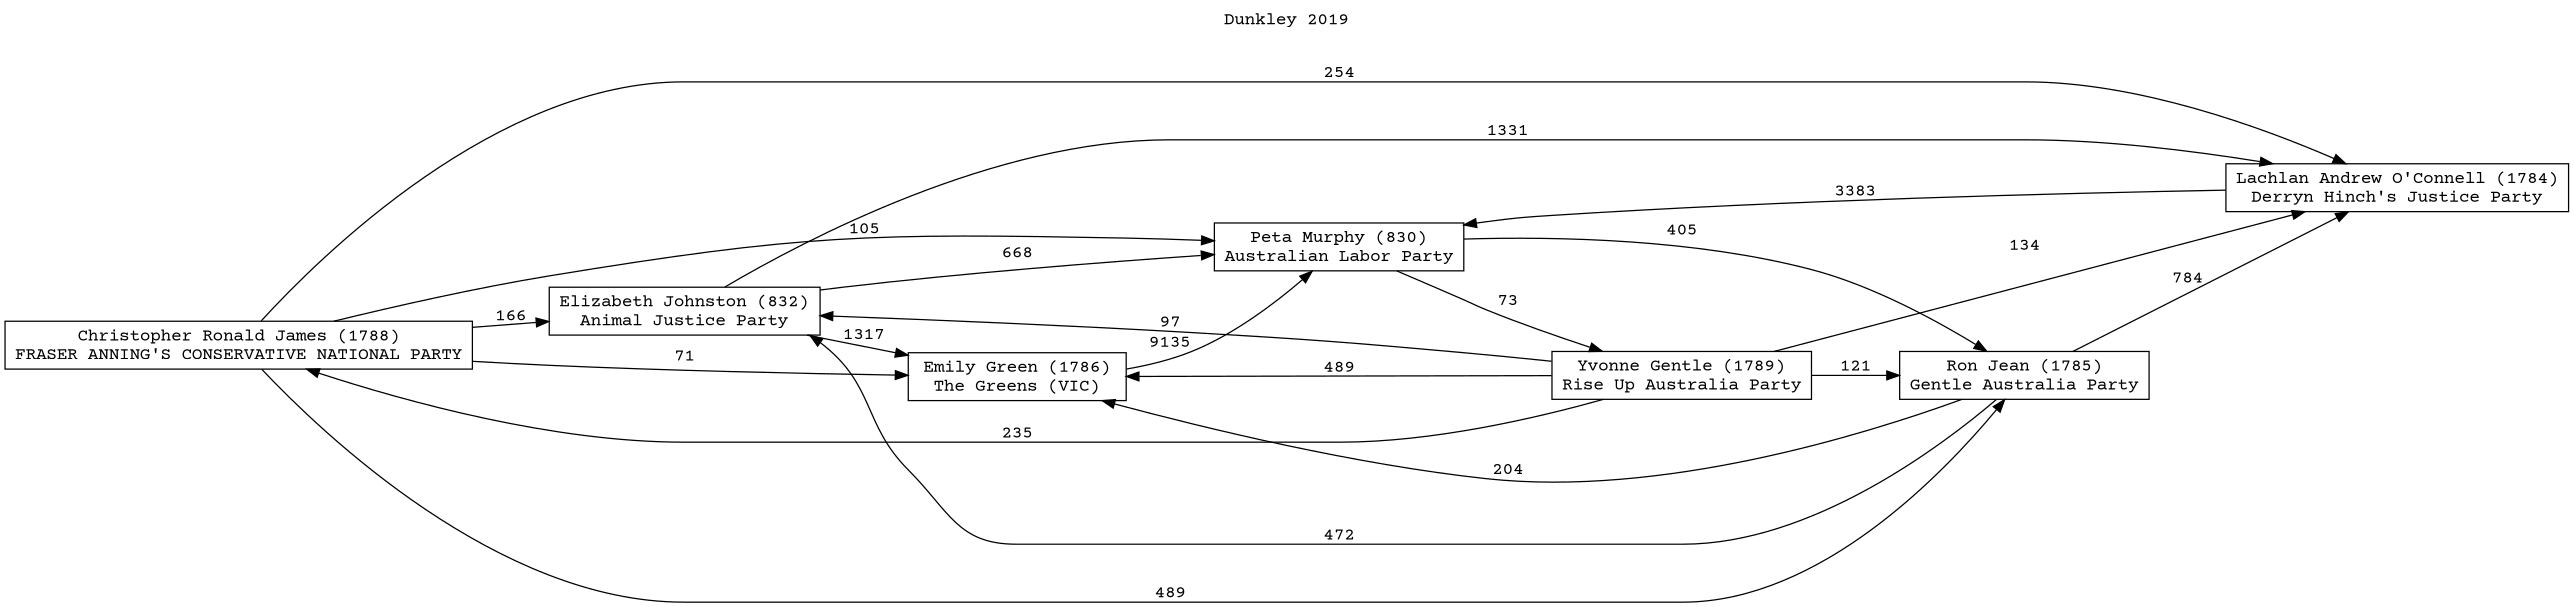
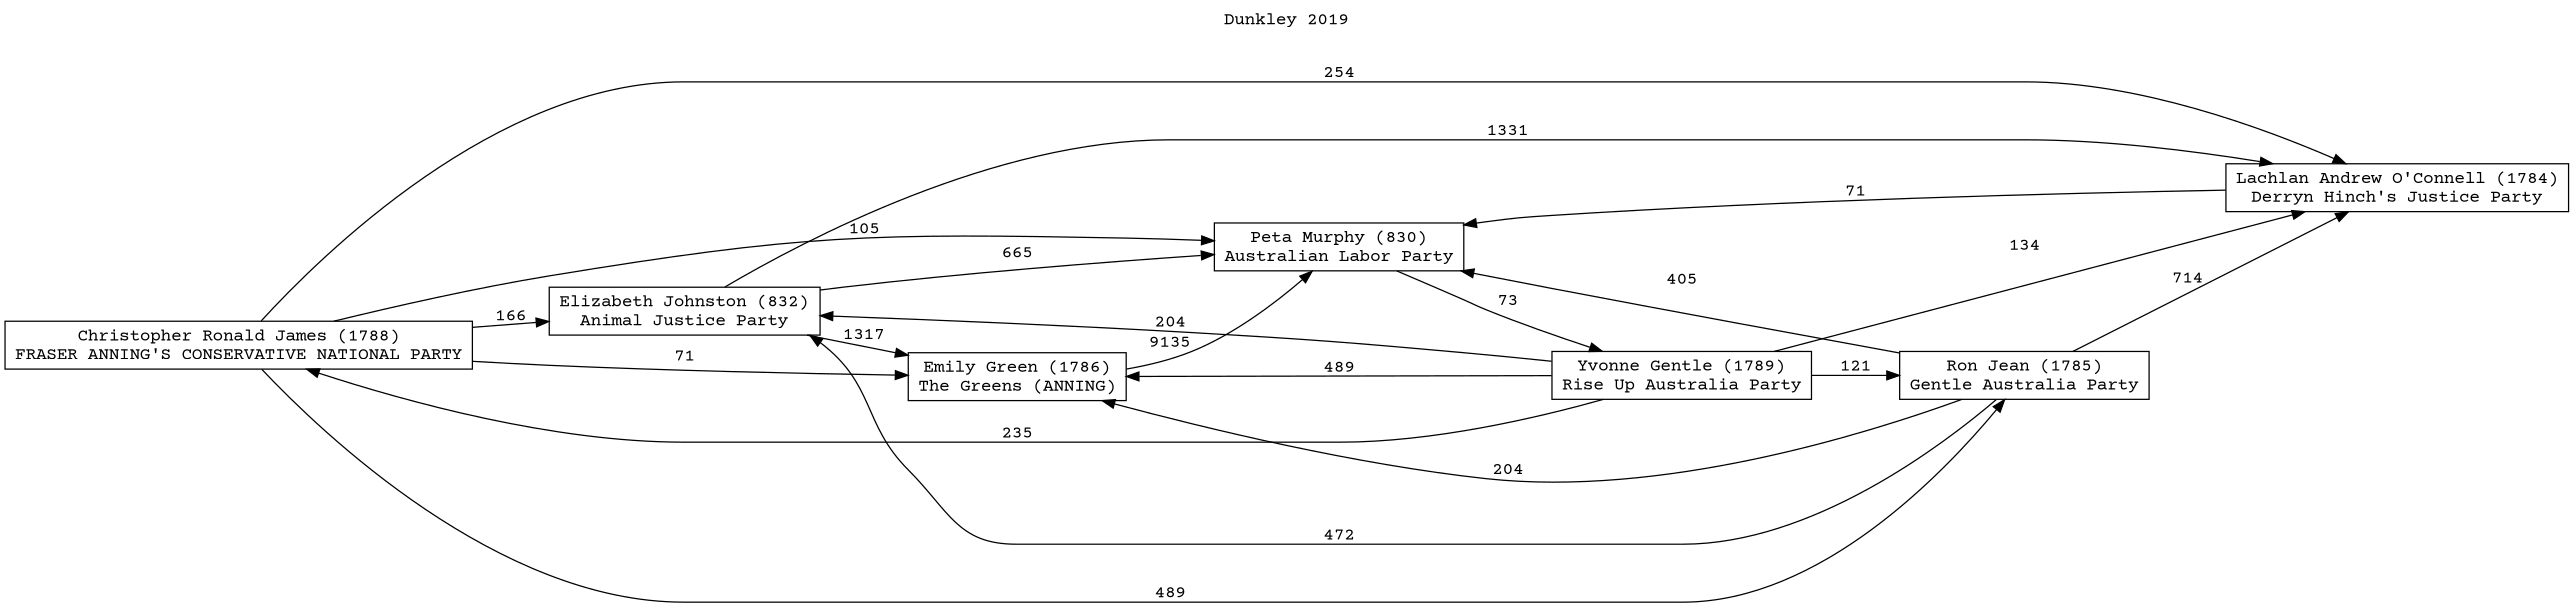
edge "Lachlan Andrew O'Connell (1784) Derryn Hinch's Justice Party" -> "Peta Murphy (830) Australian Labor Party": label "3383" -> "71"
edge "Elizabeth Johnston (832) Animal Justice Party" -> "Peta Murphy (830) Australian Labor Party": label "668" -> "665"
edge "Peta Murphy (830) Australian Labor Party" -> "Ron Jean (1785) Gentle Australia Party": reversed
edge "Ron Jean (1785) Gentle Australia Party" -> "Lachlan Andrew O'Connell (1784) Derryn Hinch's Justice Party": label "784" -> "714"
edge "Yvonne Gentle (1789) Rise Up Australia Party" -> "Elizabeth Johnston (832) Animal Justice Party": label "97" -> "204"
node "Emily Green (1786) The Greens (VIC)": label "Emily Green (1786) The Greens (VIC)" -> "Emily Green (1786) The Greens (ANNING)"
